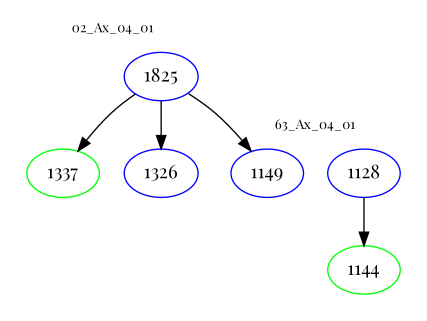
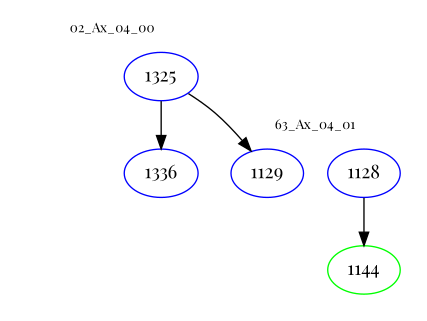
cluster "02_Ax_04_01": label "02_Ax_04_01" -> "02_Ax_04_00"
node "1825": label "1825" -> "1325"
node "1337": removed
node "1326": label "1326" -> "1336"
node "1149": label "1149" -> "1129"
